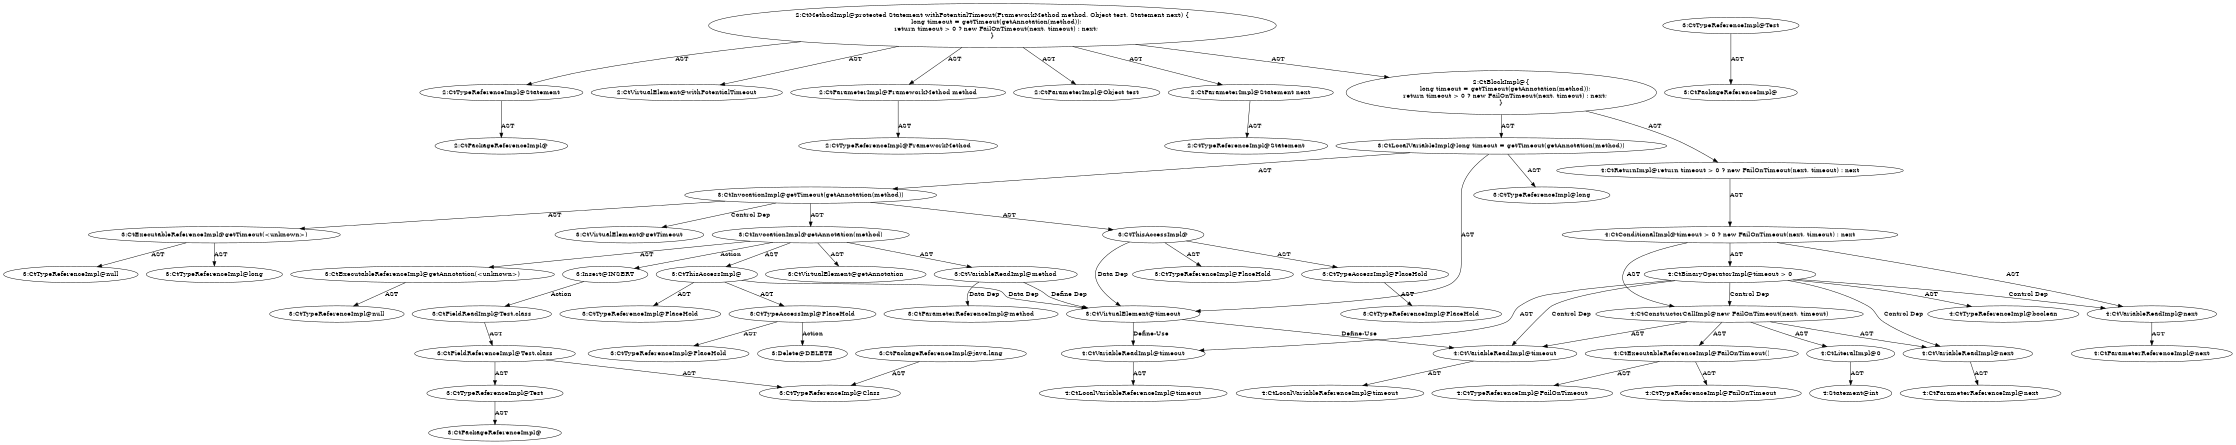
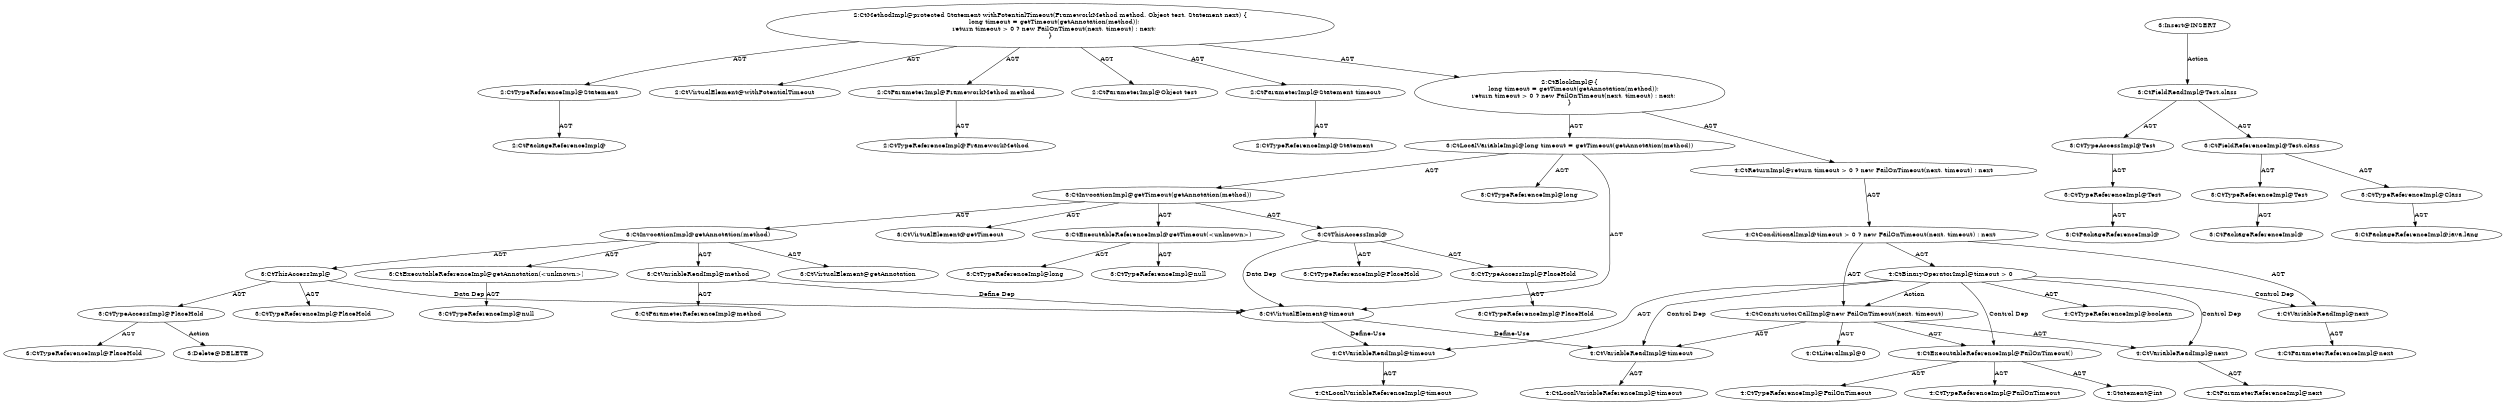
node "2:CtParameterImpl@Statement next": label "2:CtParameterImpl@Statement next" -> "2:CtParameterImpl@Statement timeout"
node "3:CtTypeAccessImpl@Test": added
edge "3:CtInvocationImpl@getTimeout(getAnnotation(method))" -> "3:CtVirtualElement@getTimeout": label "Control Dep" -> "AST"
edge "3:CtInvocationImpl@getAnnotation(method)" -> "3:Insert@INSERT": removed, label "Action"
edge "3:CtVariableReadImpl@method" -> "3:CtParameterReferenceImpl@method": label "Data Dep" -> "AST"
edge "4:CtBinaryOperatorImpl@timeout > 0" -> "4:CtConstructorCallImpl@new FailOnTimeout(next, timeout)": label "Control Dep" -> "Action"
edge "4:CtBinaryOperatorImpl@timeout > 0" -> "4:CtExecutableReferenceImpl@FailOnTimeout()": added, label "Control Dep"
edge "4:CtLiteralImpl@0" -> "4:Statement@int": now "4:CtExecutableReferenceImpl@FailOnTimeout()" -> "4:Statement@int"
edge "3:CtPackageReferenceImpl@java.lang" -> "3:CtTypeReferenceImpl@Class": reversed
